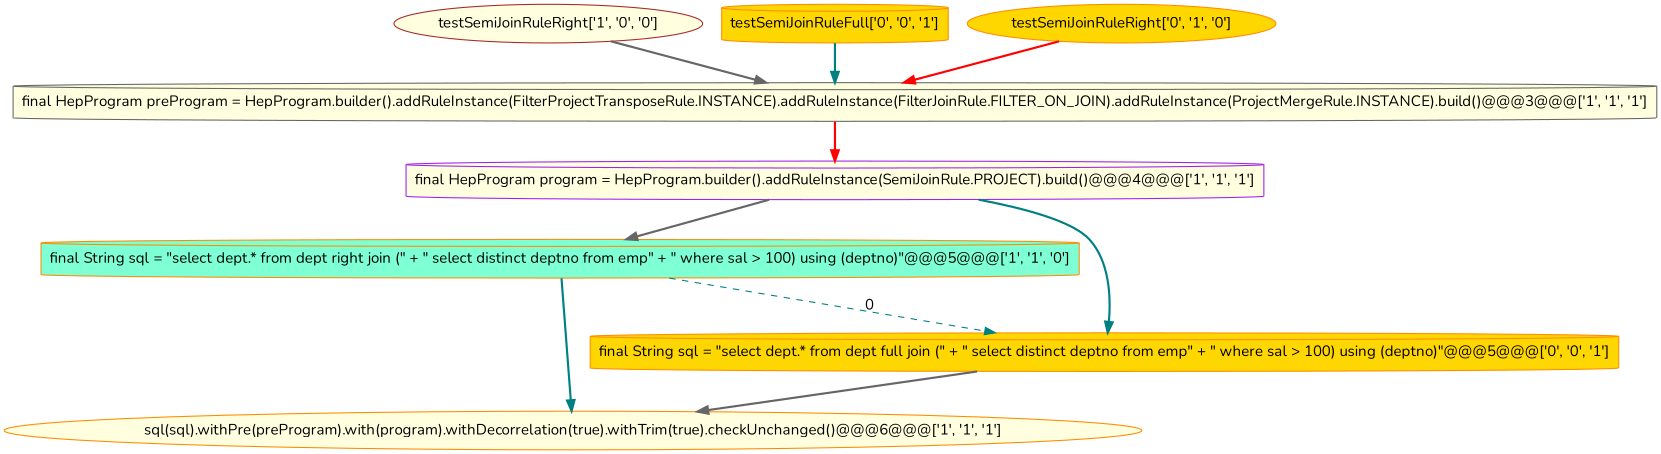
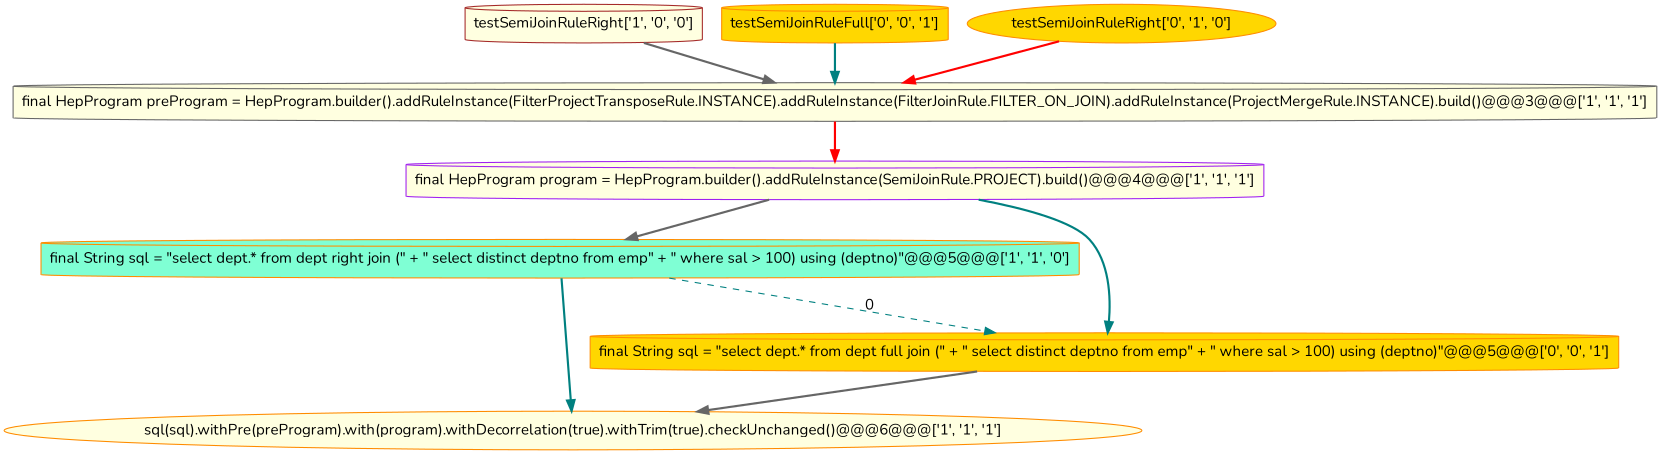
node "testSemiJoinRuleRight['1', '0', '0']": shape ellipse -> cylinder
